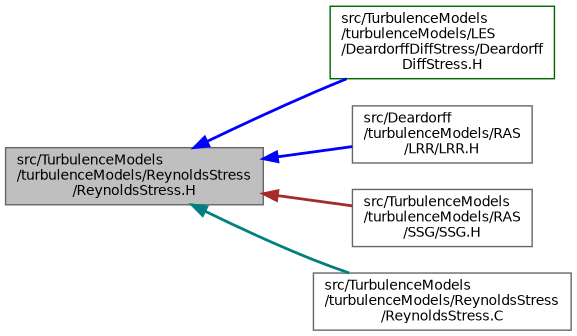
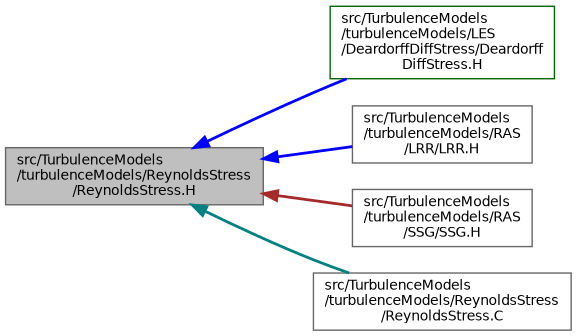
node "src/Deardorff /turbulenceModels/RAS /LRR/LRR.H": label "src/Deardorff /turbulenceModels/RAS /LRR/LRR.H" -> "src/TurbulenceModels /turbulenceModels/RAS /LRR/LRR.H"
